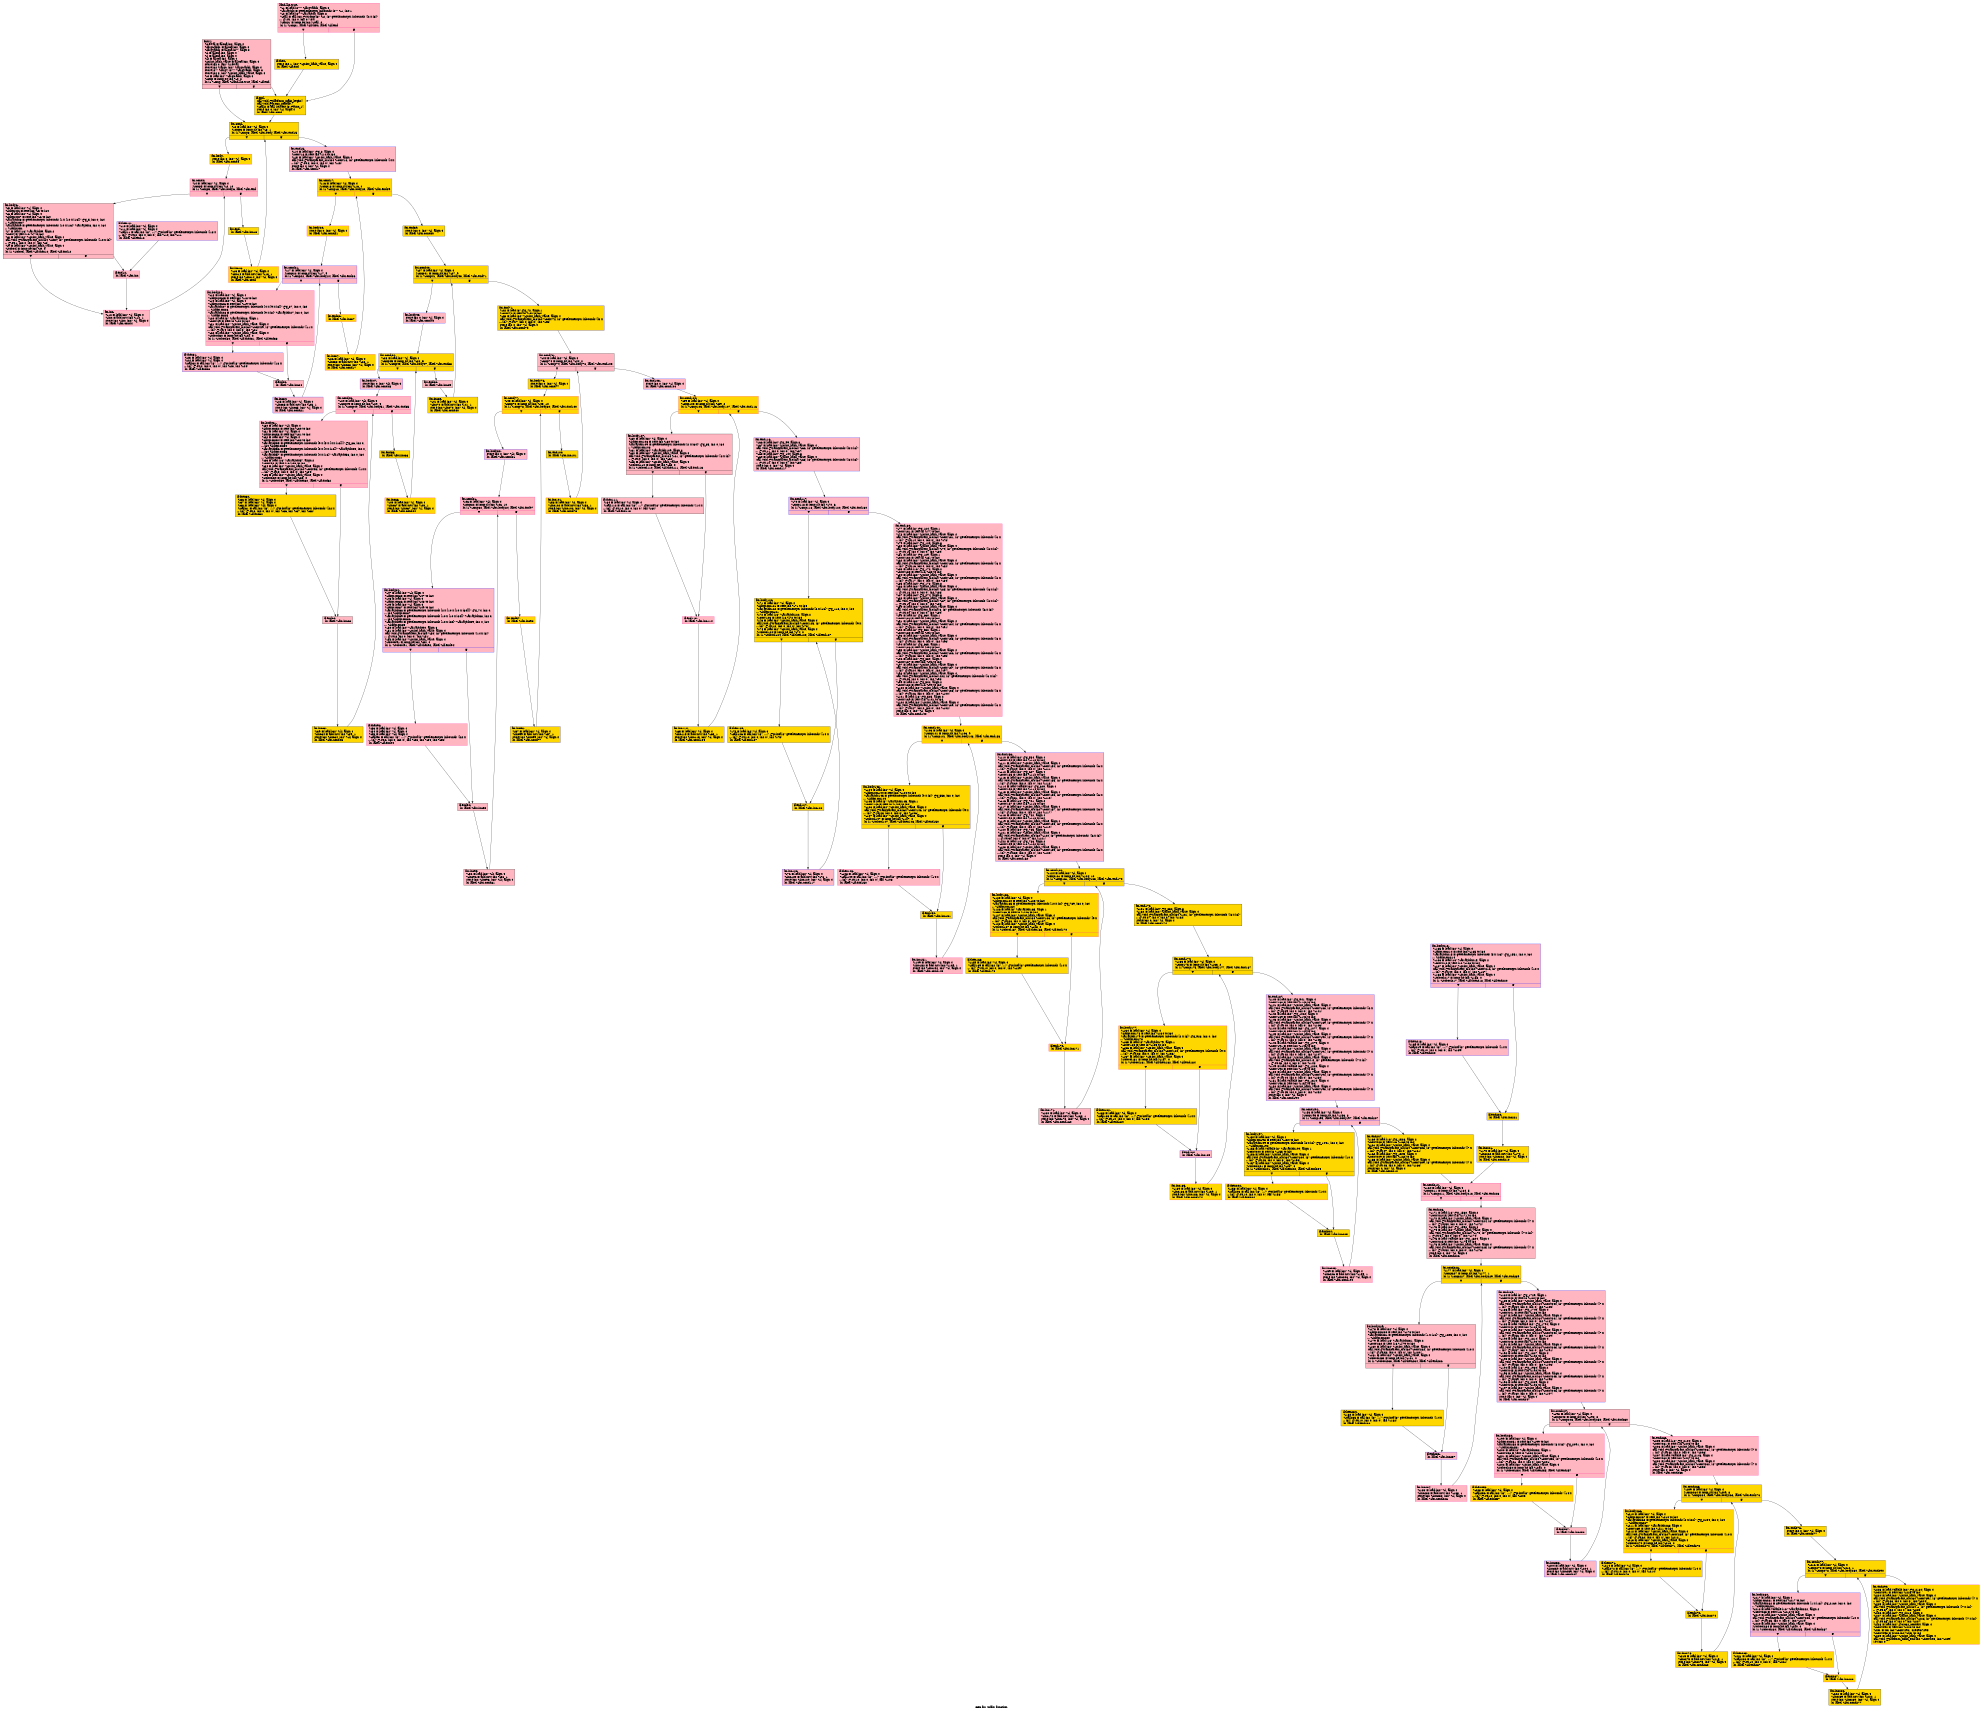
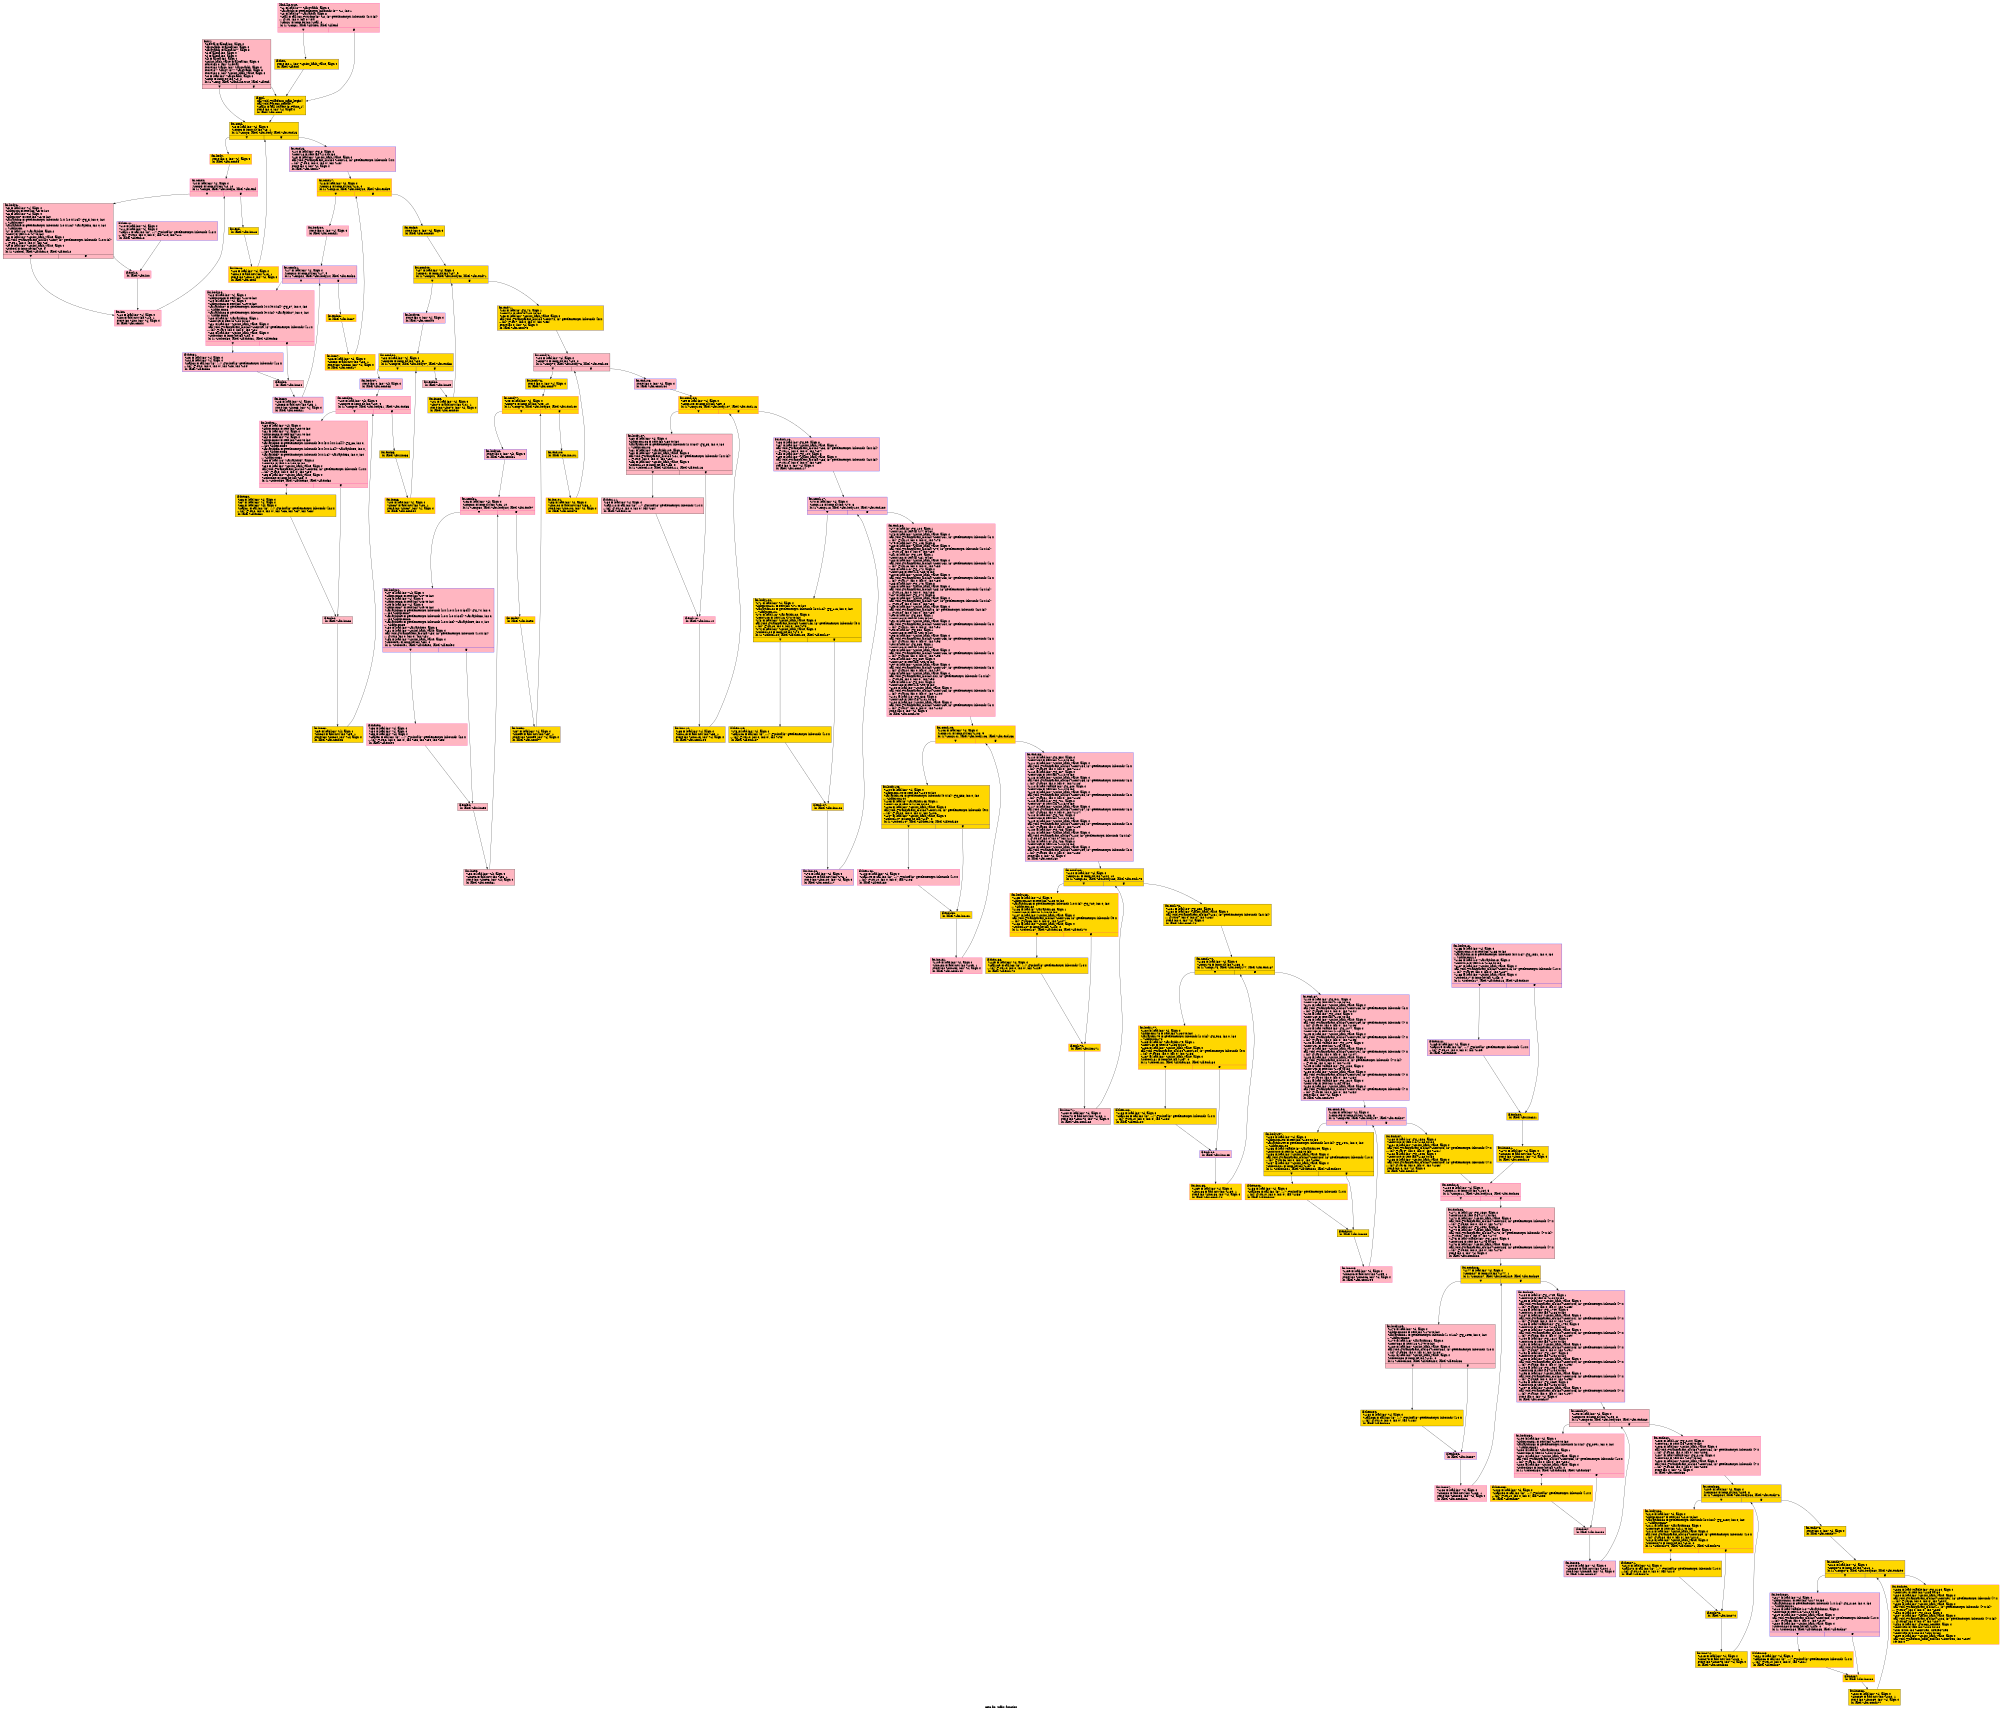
node "for.body20:": fillcolor gold -> lightpink
edge "for.inc128:" -> "for.body120:": now "for.inc128:" -> "for.cond117:"
node "for.inc274:": color blue -> black
